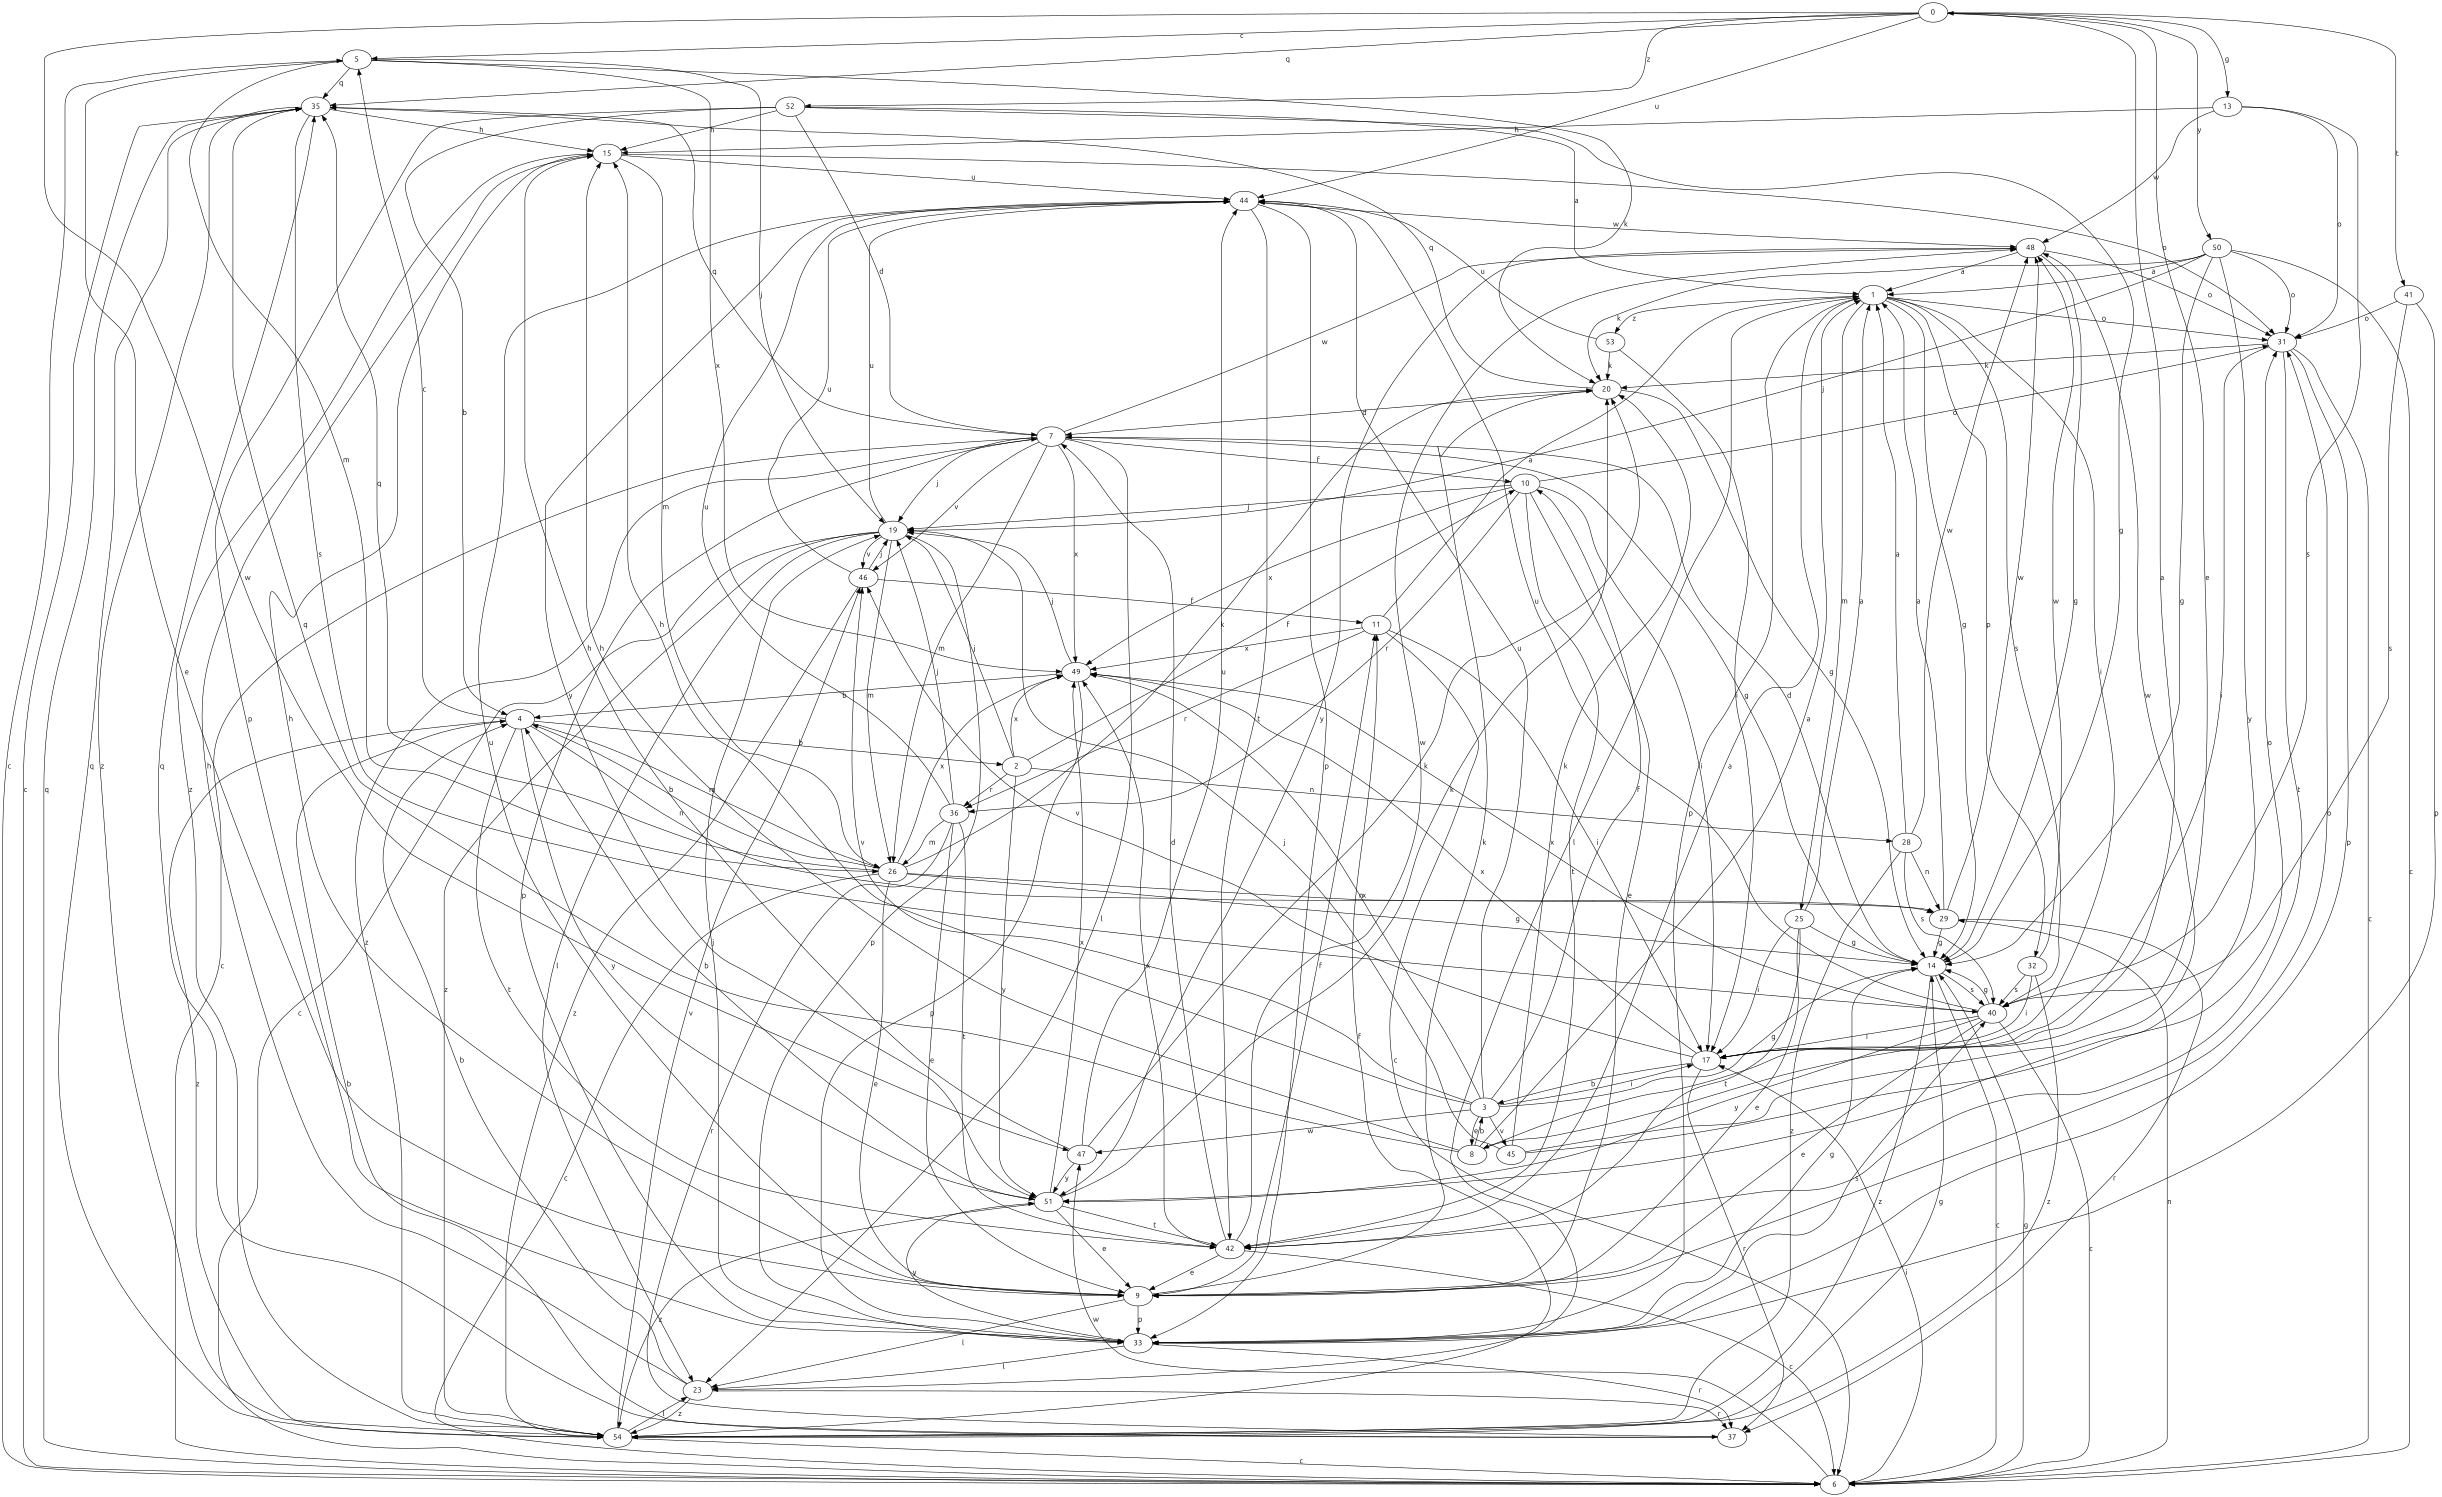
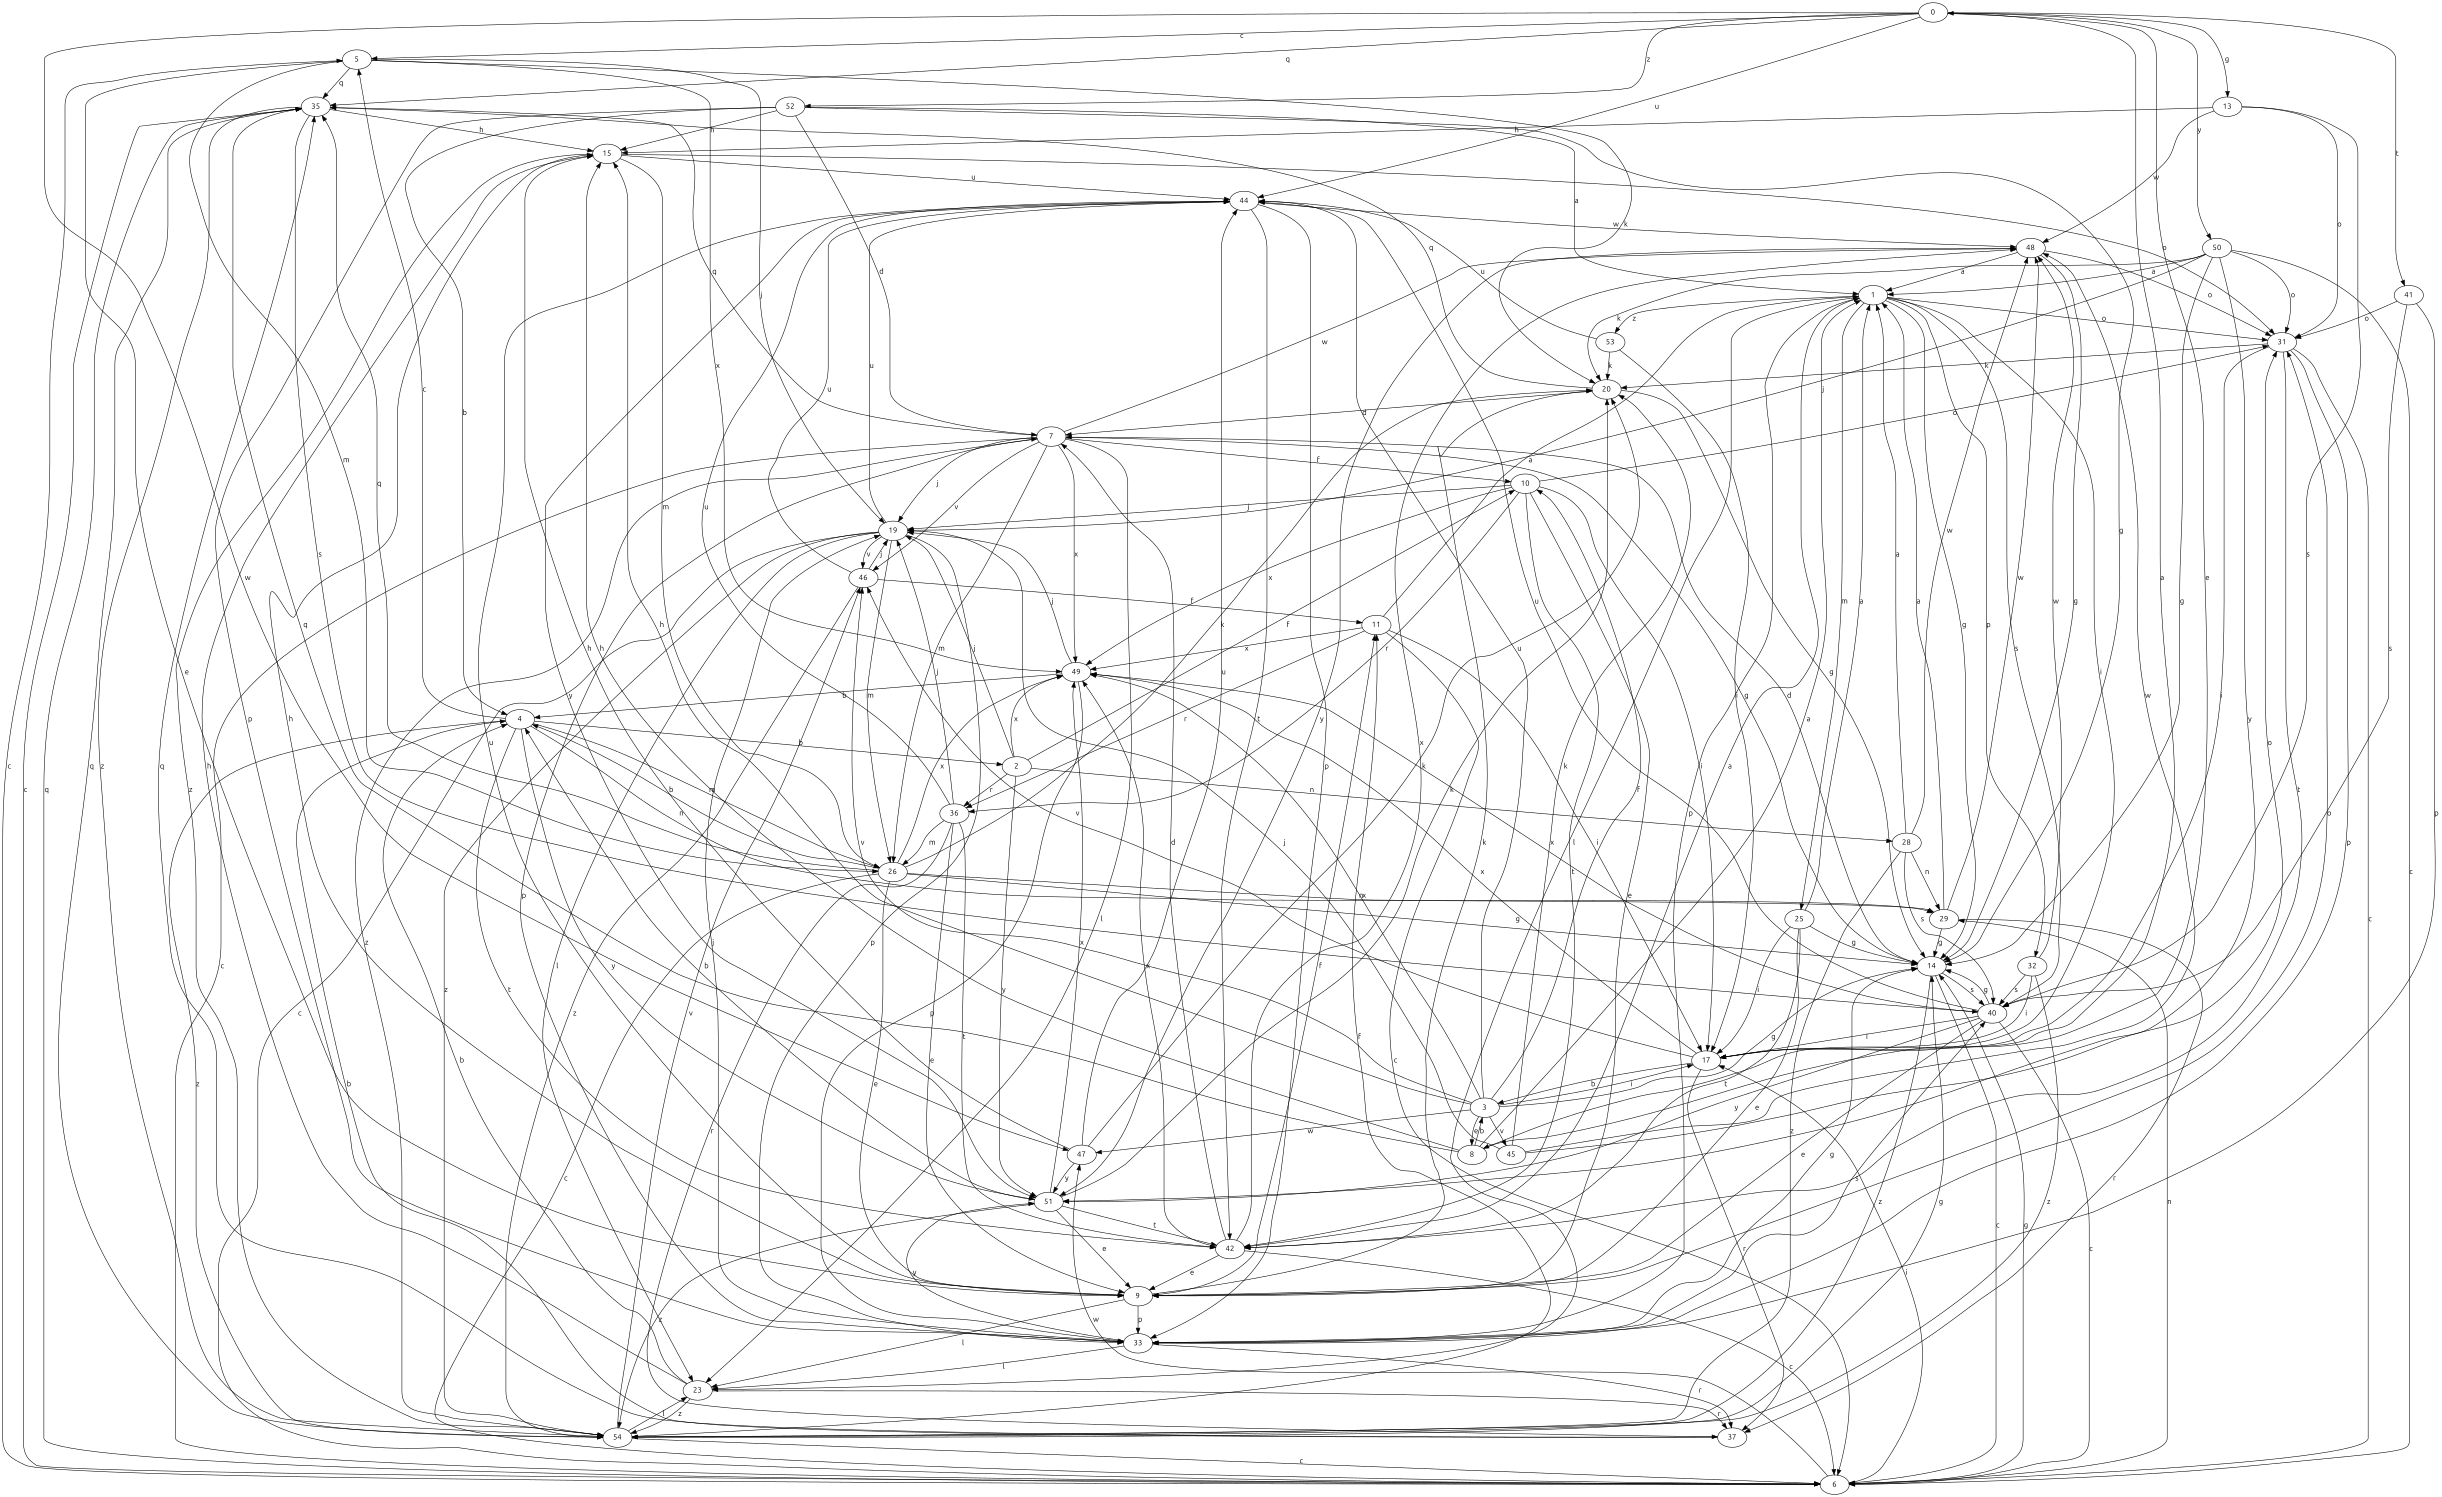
edge "42" -> "48": label "w" -> "x"
